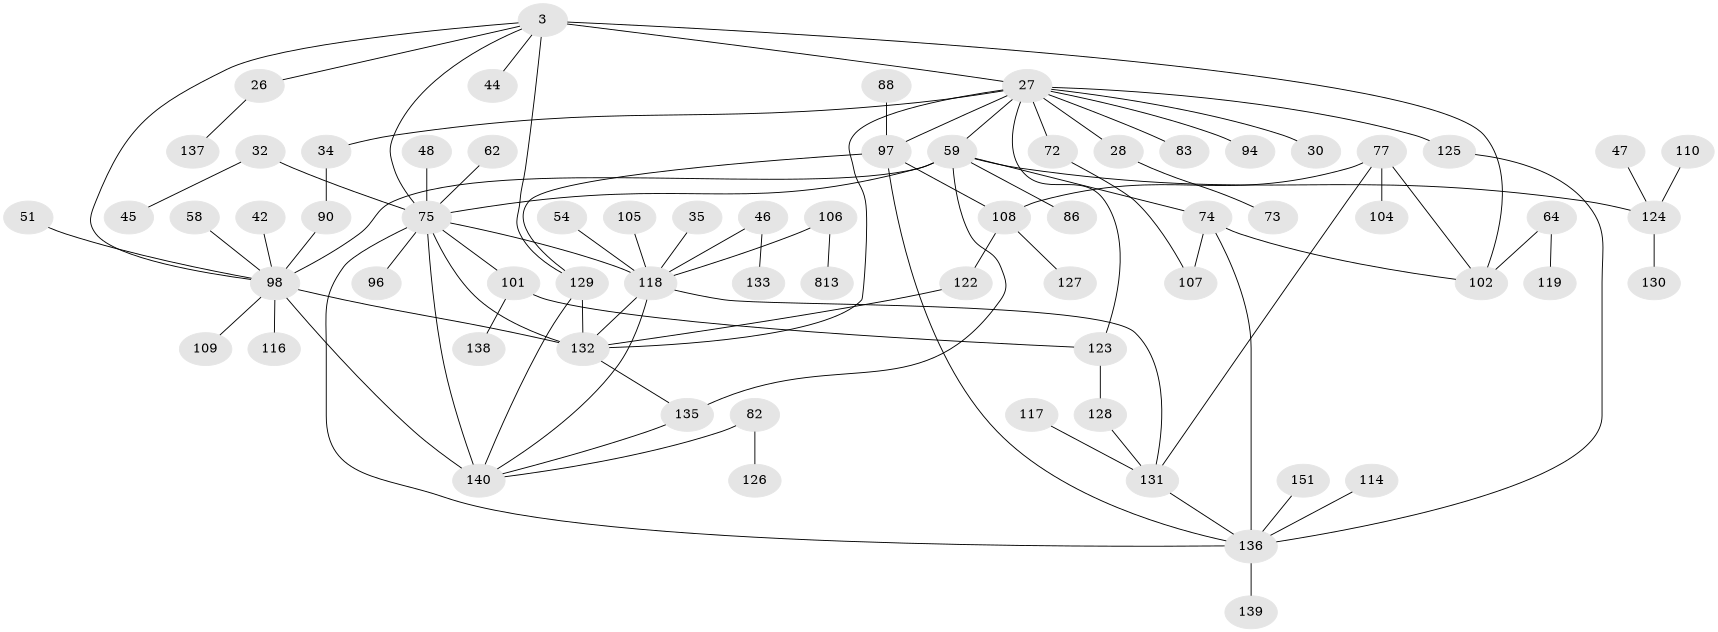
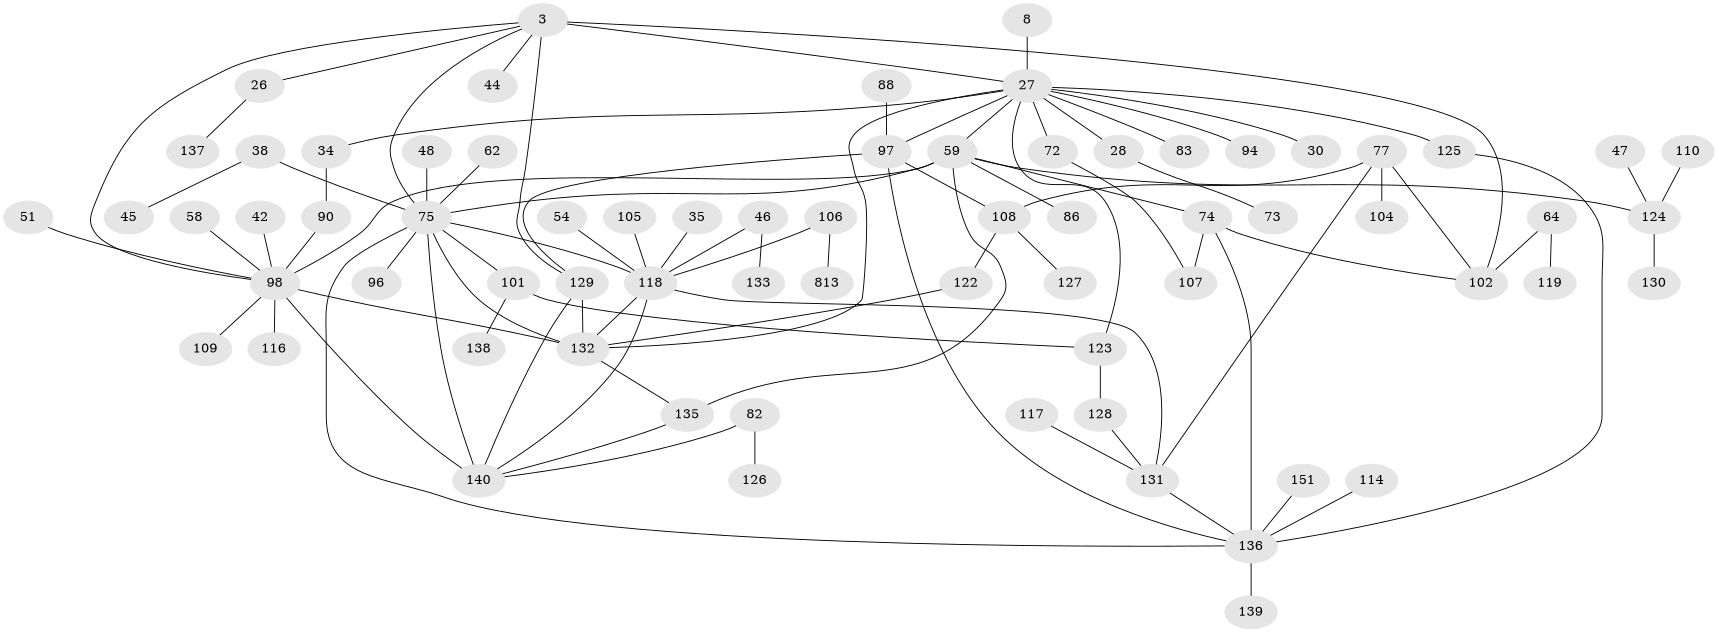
node "8": added
node "32": label "32" -> "38"
